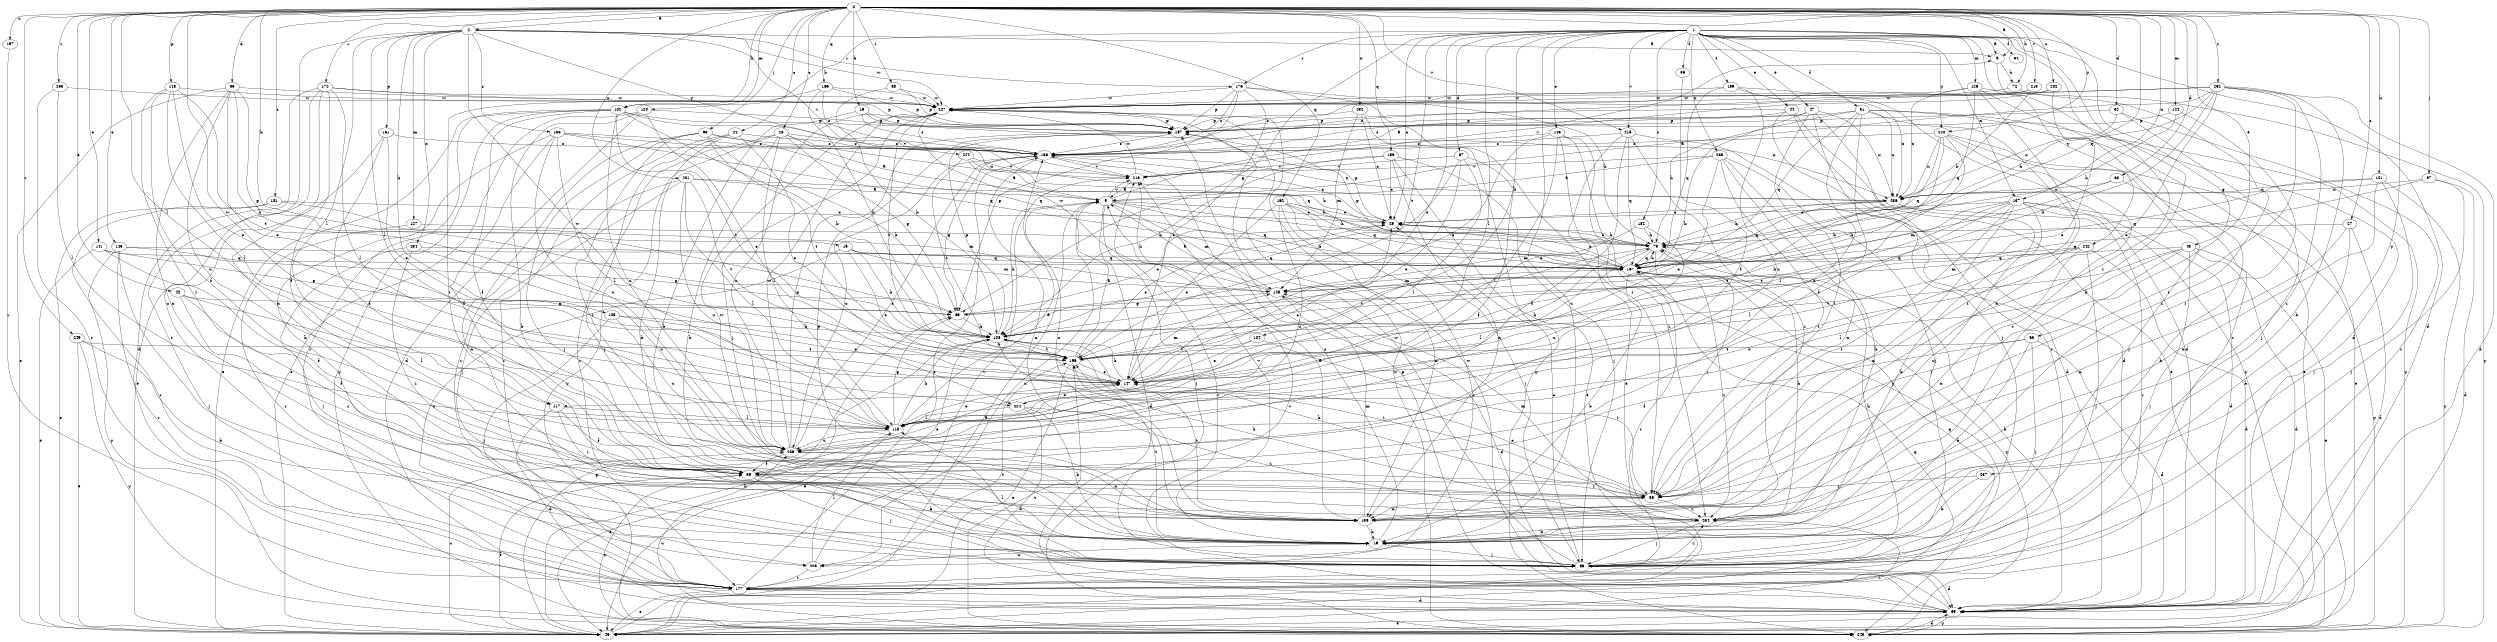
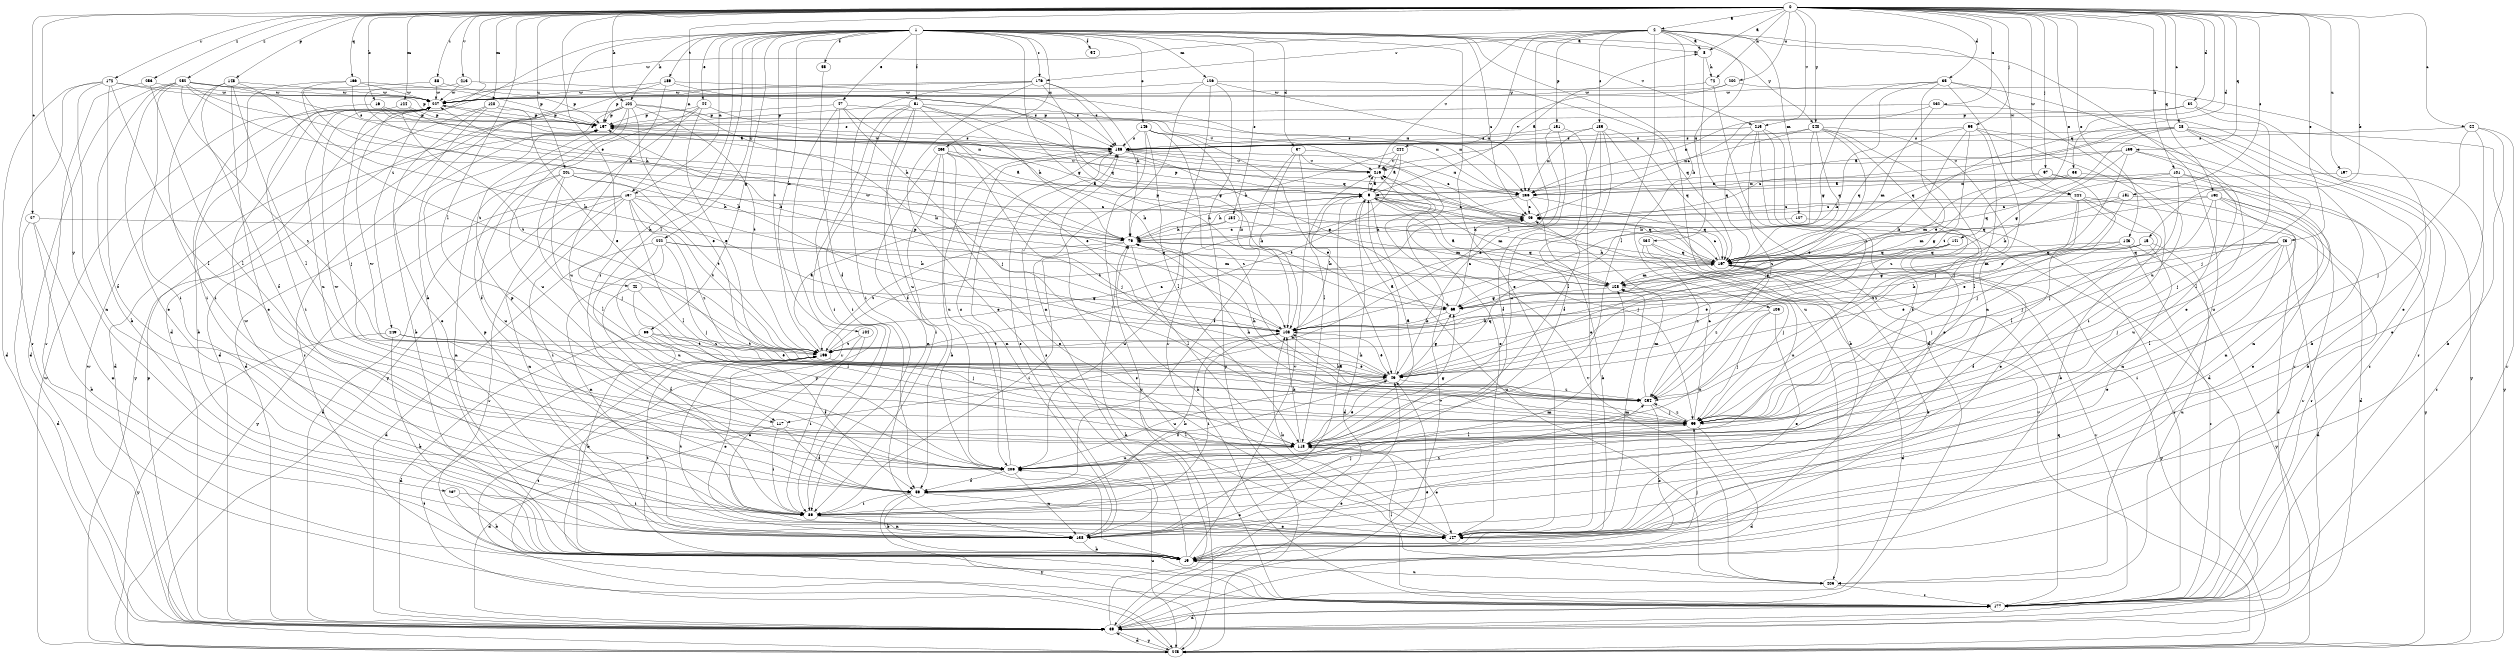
edge "197" -> "9": added, label "a"
edge "147" -> "224": reversed
